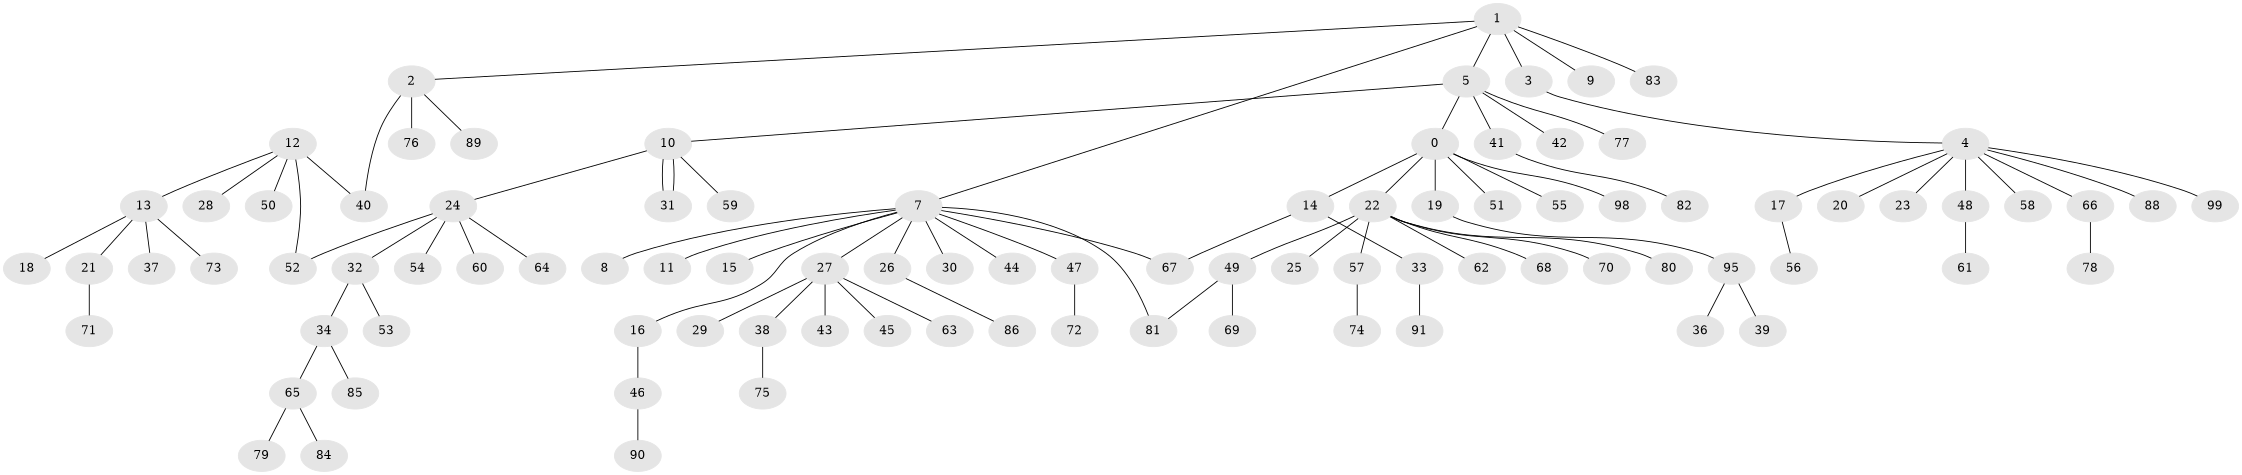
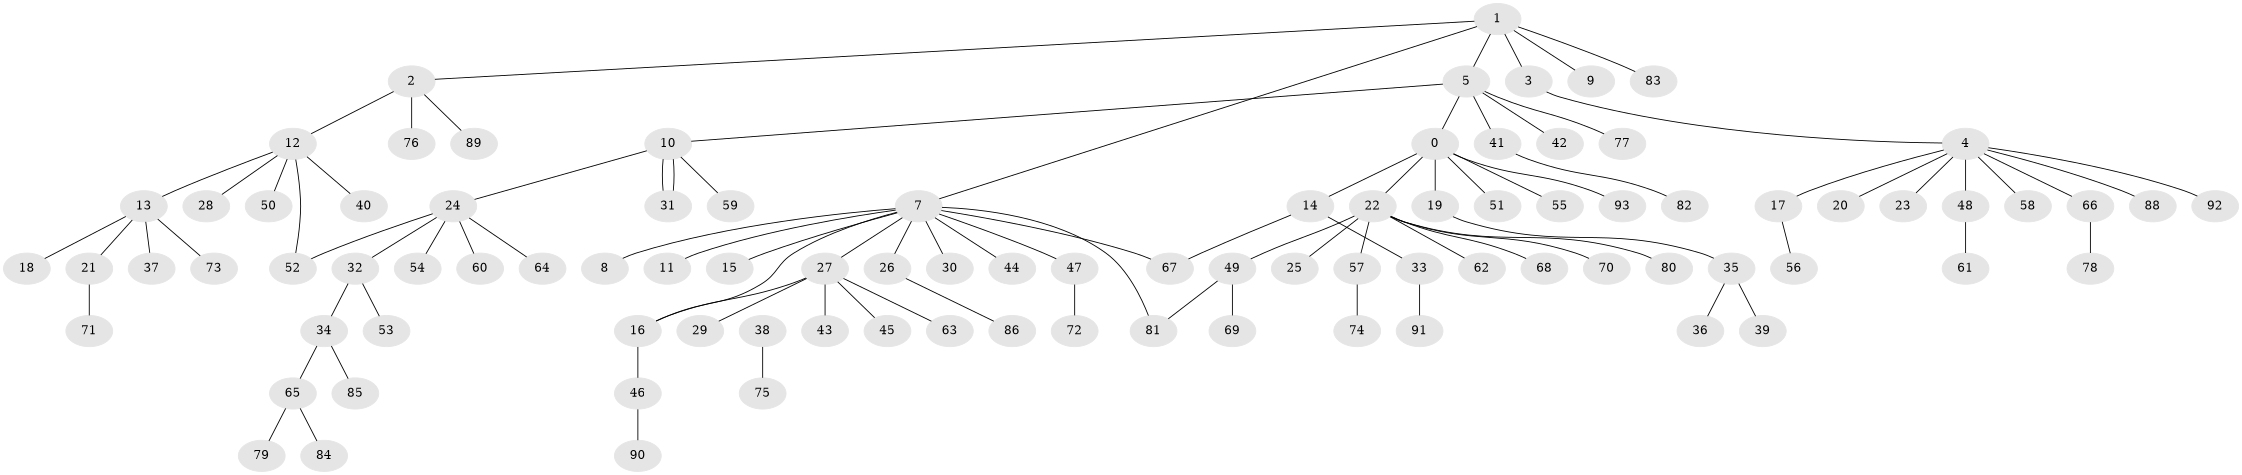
edge "2" -- "40": now "2" -- "12"
node "98": label "98" -> "93"
node "99": label "99" -> "92"
node "95": label "95" -> "35"
edge "27" -- "38": now "27" -- "16"
